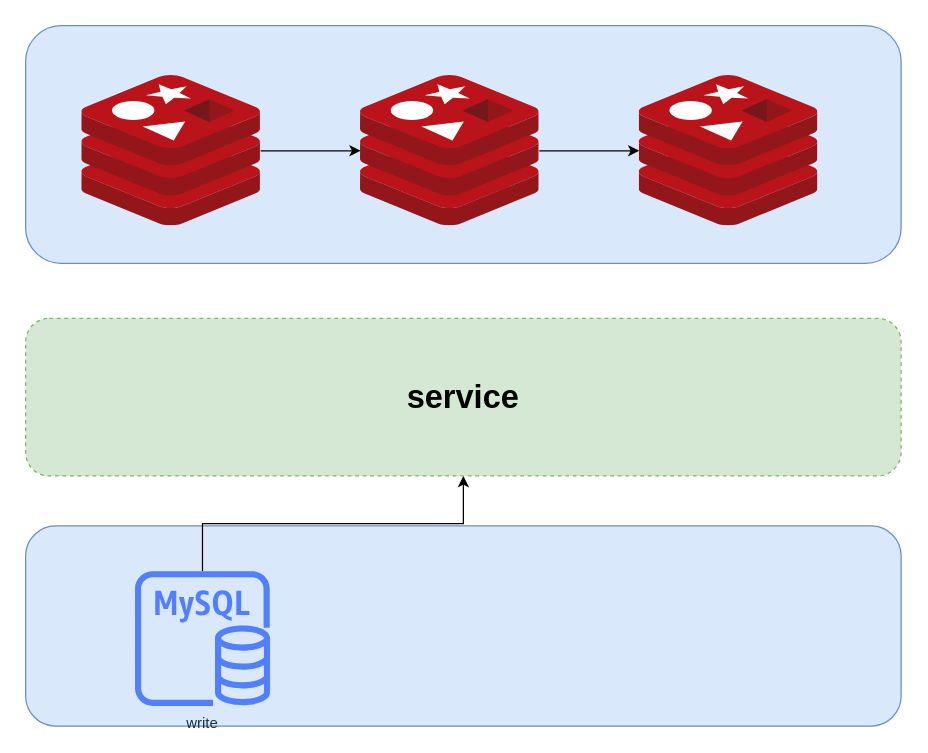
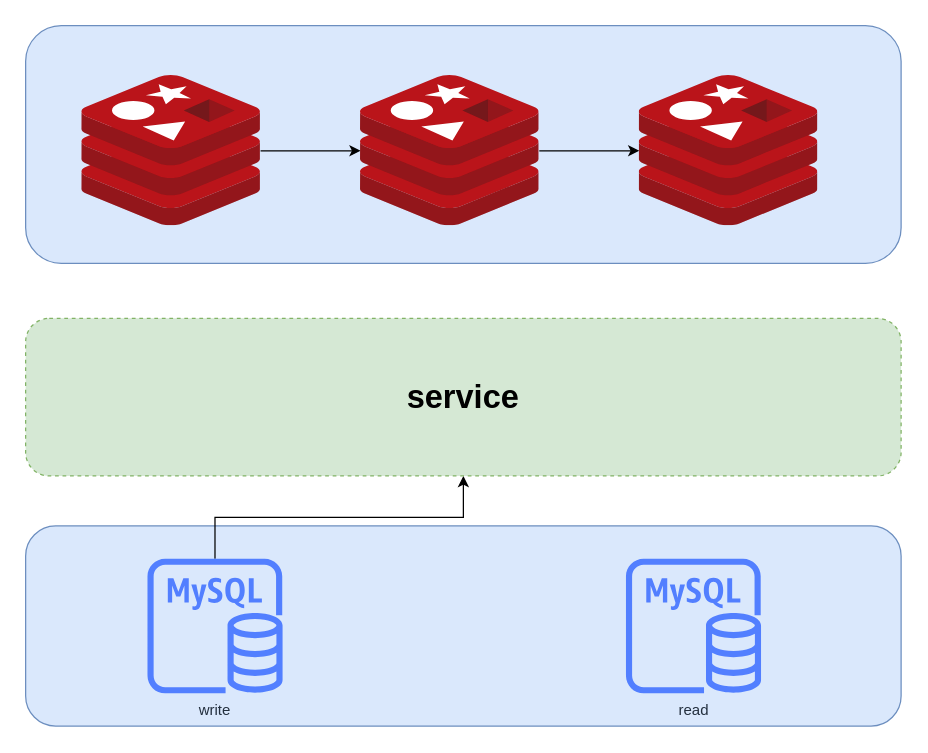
node "read": added
node "write": moved (202, 638) -> (215, 626)
